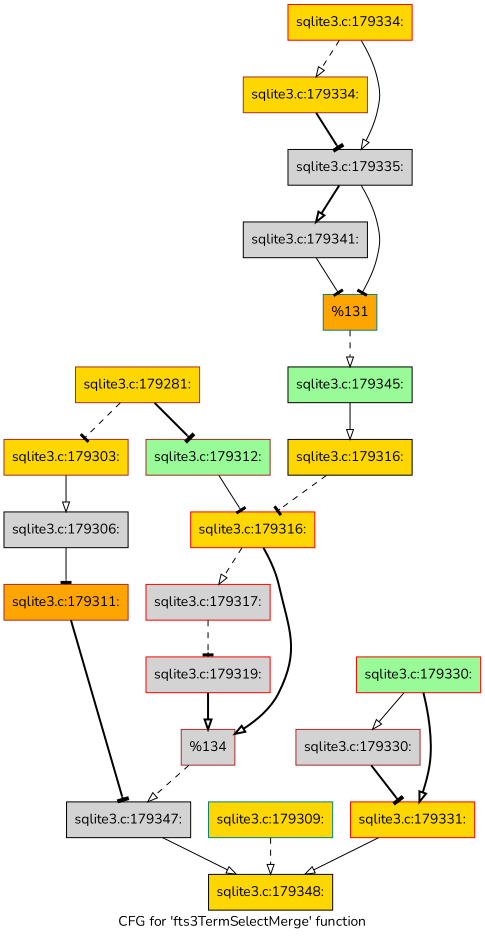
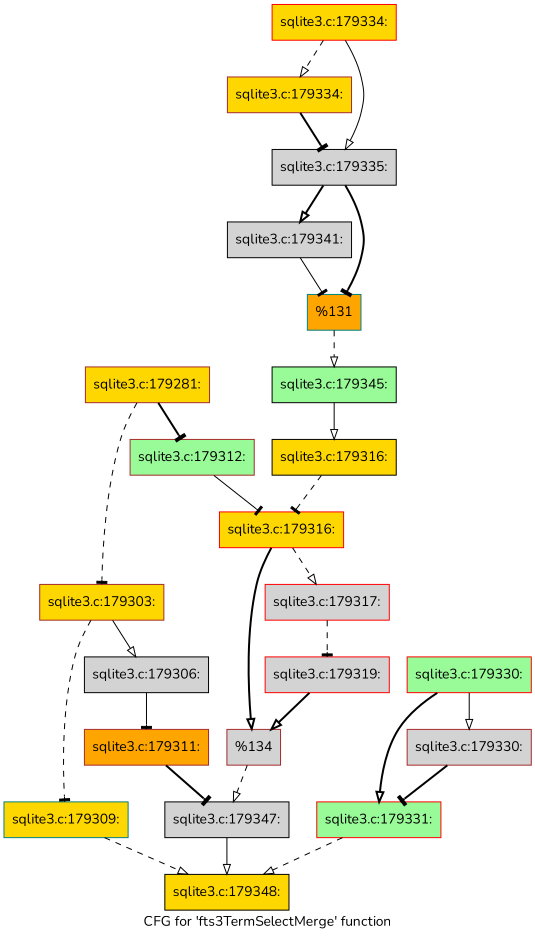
edge "sqlite3.c:179335:" -> "%131": style solid -> bold
edge "sqlite3.c:179303:" -> "sqlite3.c:179309:": added
node "sqlite3.c:179331:": fillcolor gold -> palegreen
edge "sqlite3.c:179331:" -> "sqlite3.c:179348:": style solid -> dashed
